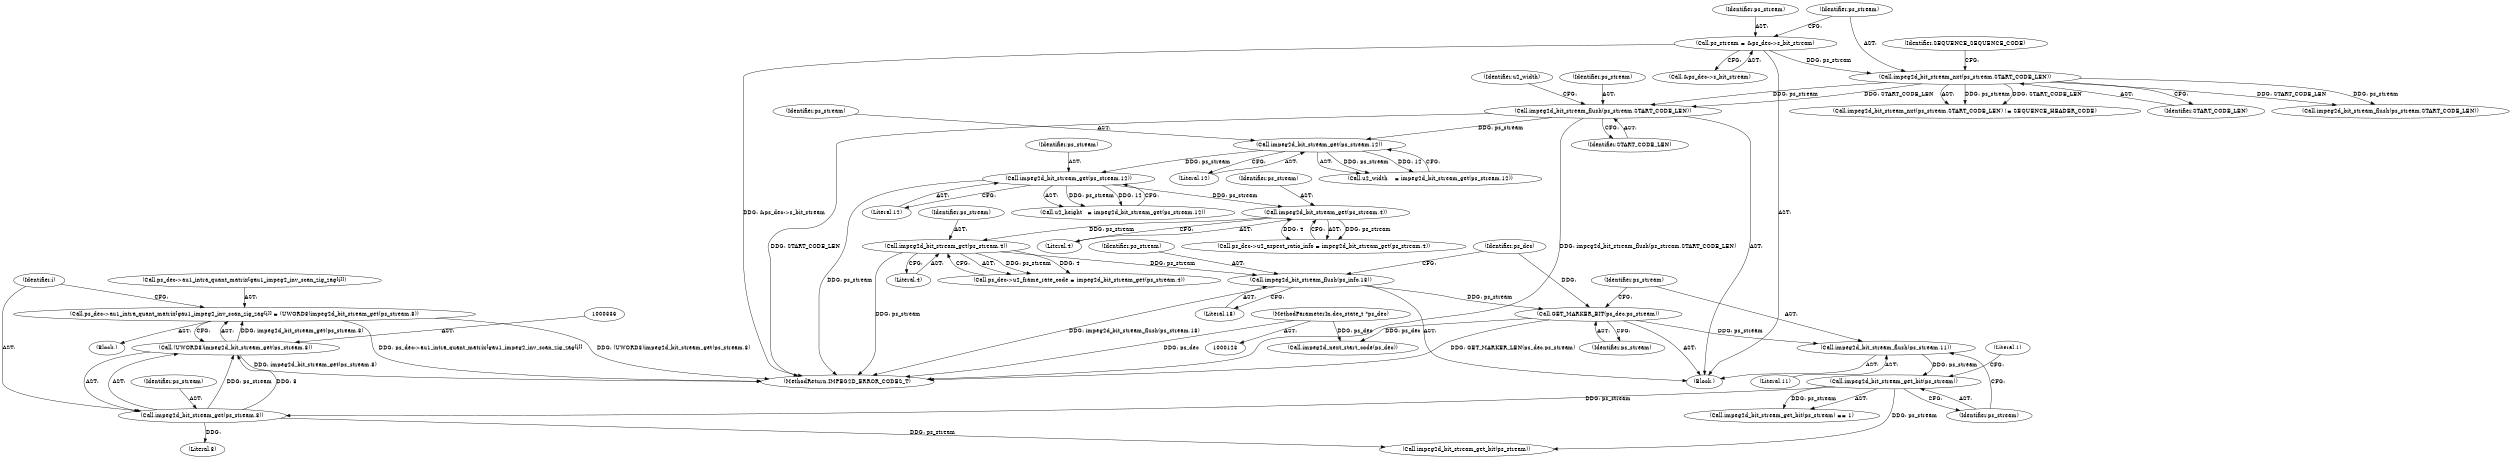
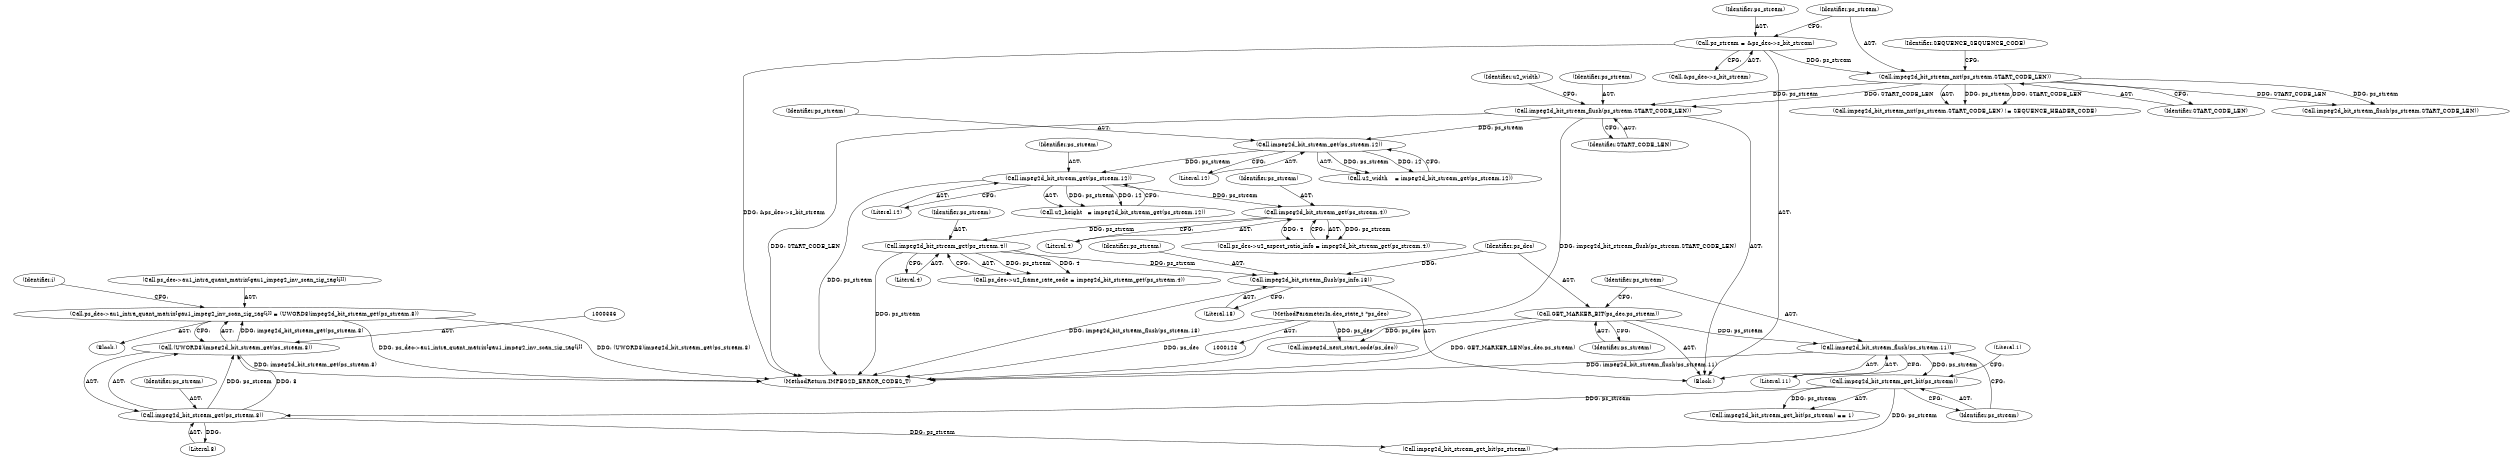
edge "(Identifier,ps_dec)" -> "(Call,impeg2d_bit_stream_flush(ps_info,18))": label "CFG: " -> "DDG: "
edge "(Identifier,ps_dec)" -> "(Call,GET_MARKER_BIT(ps_dec,ps_stream))": label "DDG: " -> "AST: "
edge "(Call,impeg2d_bit_stream_flush(ps_info,18))" -> "(Call,GET_MARKER_BIT(ps_dec,ps_stream))": removed, label "DDG: ps_stream"
edge "(Call,impeg2d_bit_stream_flush(ps_stream,11))" -> "(MethodReturn,IMPEG2D_ERROR_CODES_T)": added, label "DDG: impeg2d_bit_stream_flush(ps_stream,11)"
edge "(Call,impeg2d_bit_stream_flush(ps_stream,11))" -> "(Literal,11)": added, label "CFG:"
edge "(Identifier,i)" -> "(Call,impeg2d_bit_stream_get(ps_stream,8))": now "(Literal,8)" -> "(Call,impeg2d_bit_stream_get(ps_stream,8))"
